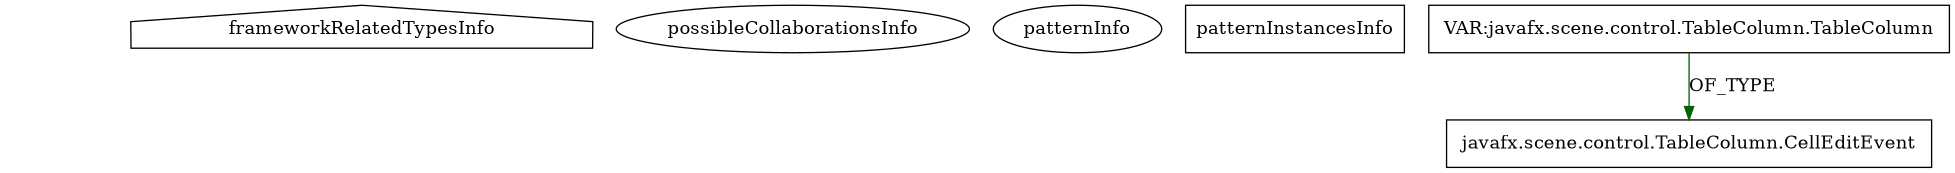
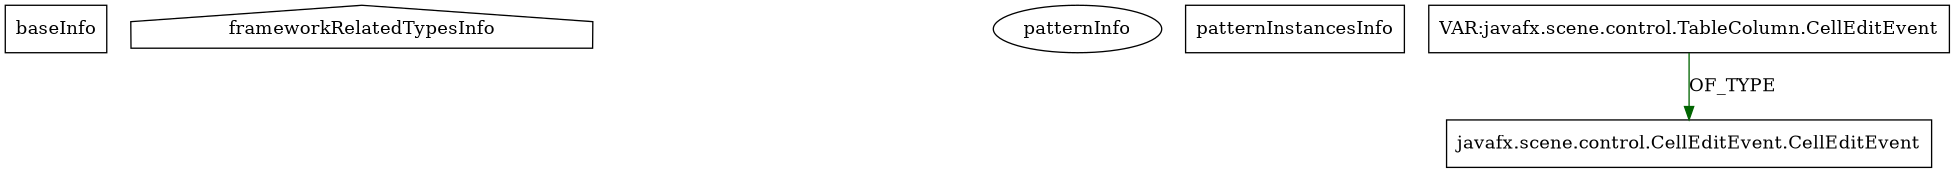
node "baseInfo": added
node "possibleCollaborationsInfo": removed
node "VAR:javafx.scene.control.TableColumn.TableColumn": label "VAR:javafx.scene.control.TableColumn.TableColumn" -> "VAR:javafx.scene.control.TableColumn.CellEditEvent"
node "javafx.scene.control.TableColumn.CellEditEvent": label "javafx.scene.control.TableColumn.CellEditEvent" -> "javafx.scene.control.CellEditEvent.CellEditEvent"
